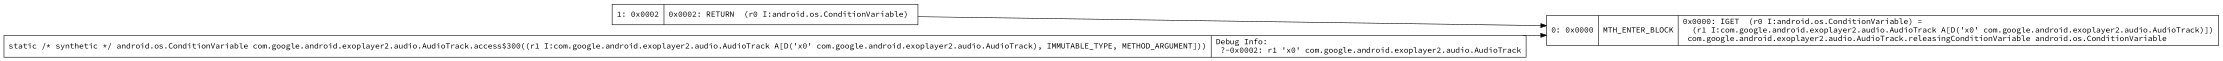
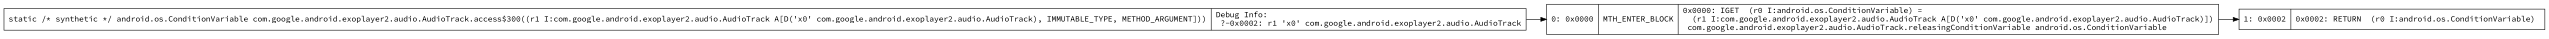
edge "1: 0x0002" -> "0: 0x0000": reversed
